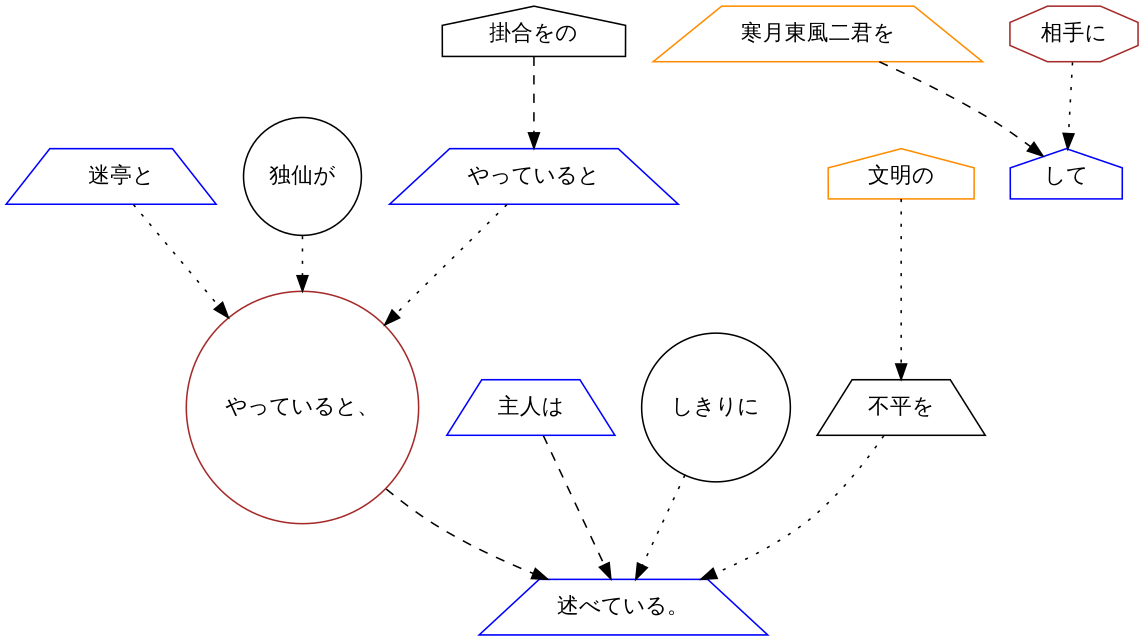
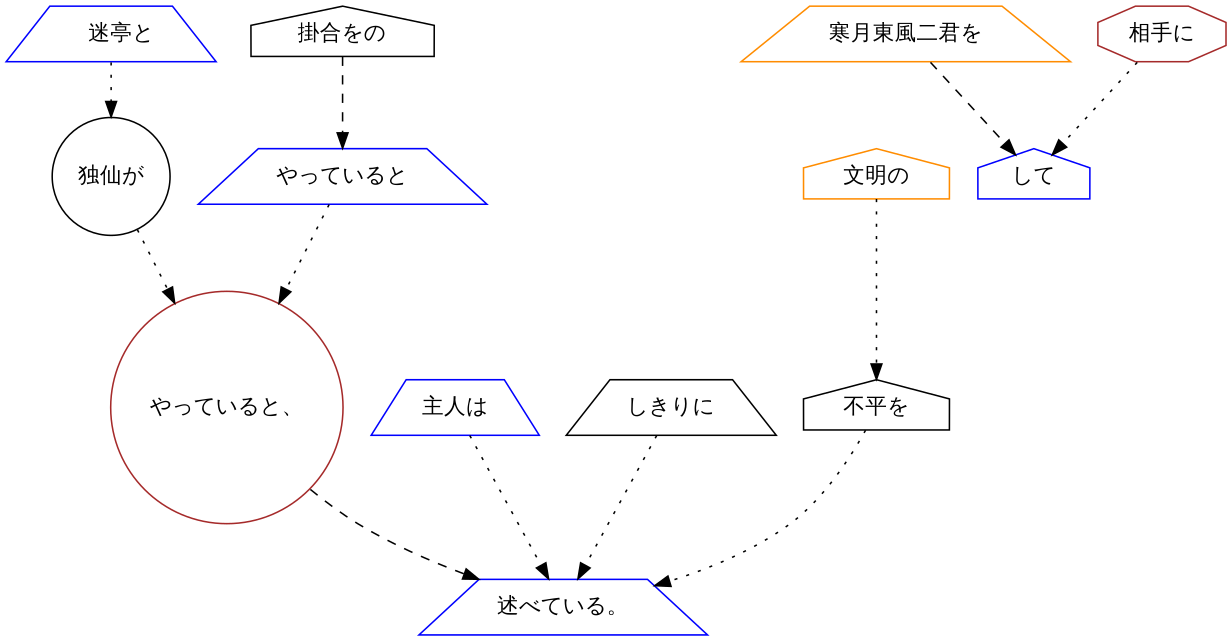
edge "迷亭と" -> "やっていると、": now "迷亭と" -> "独仙が"
node "しきりに": shape circle -> trapezium
node "不平を": shape trapezium -> house
edge "主人は" -> "述べている。": style dashed -> dotted
